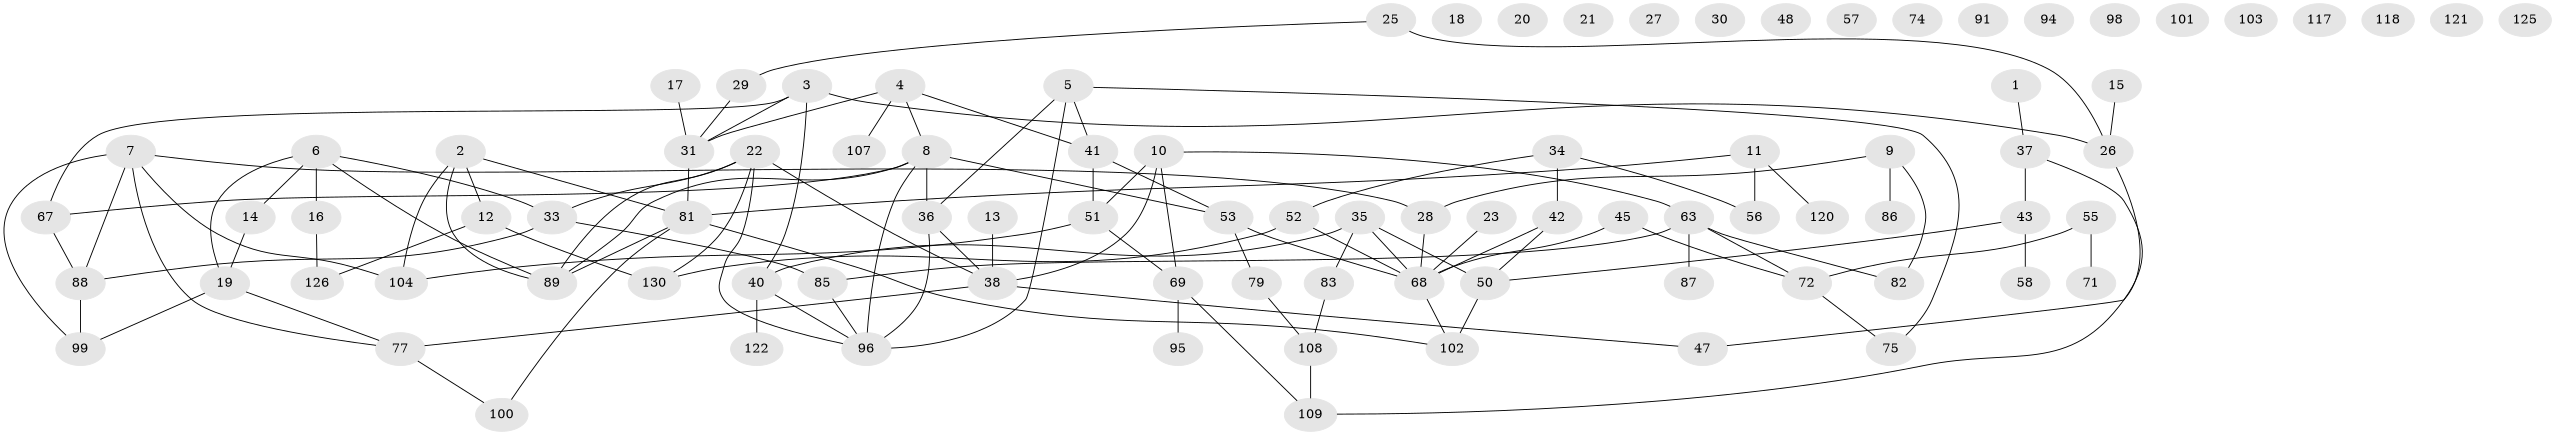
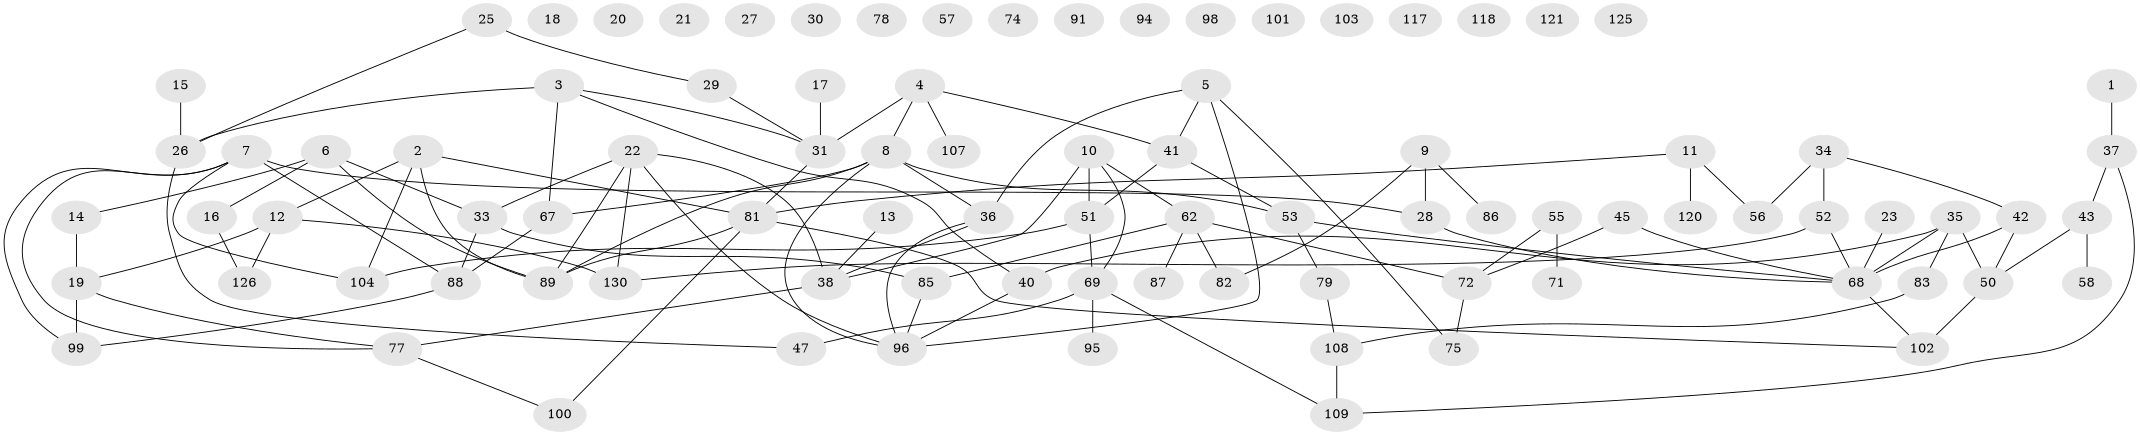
node "48": label "48" -> "78"
edge "6" -- "19": now "12" -- "19"
node "63": label "63" -> "62"
edge "38" -- "47": now "69" -- "47"
node "122": removed
